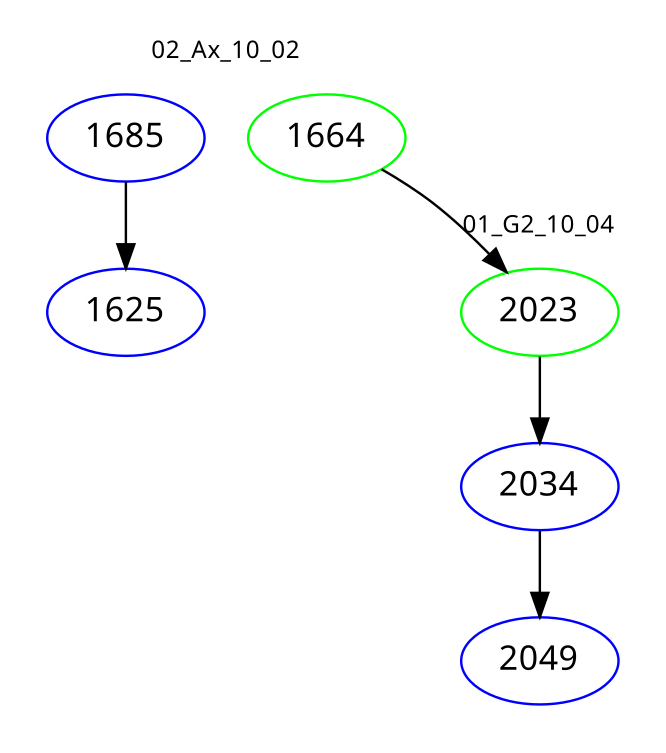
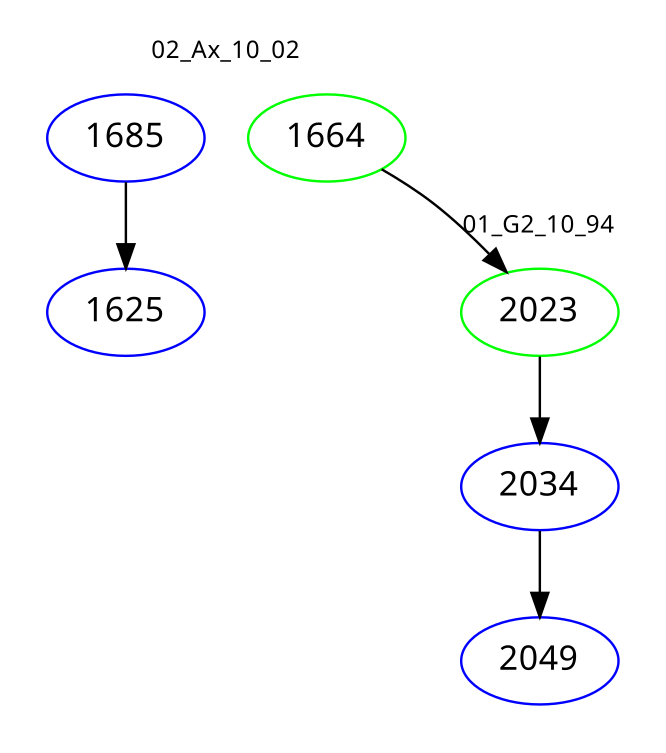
cluster "01_G2_10_04": label "01_G2_10_04" -> "01_G2_10_94"
